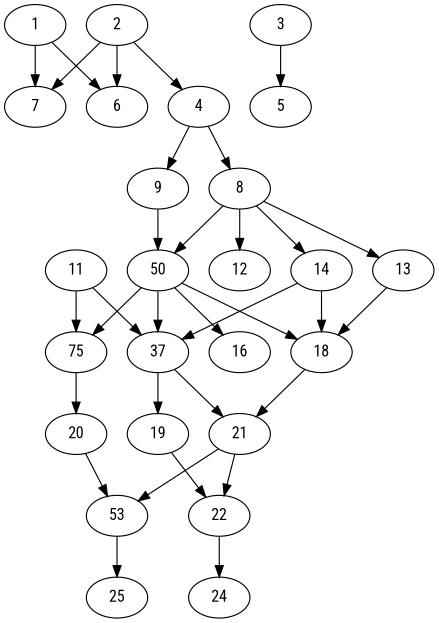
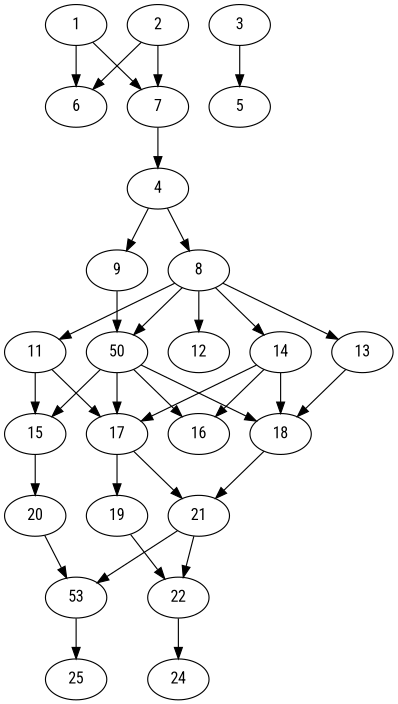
edge "2" -> "4": now "7" -> "4"
edge "8" -> "11": added
node "75": label "75" -> "15"
node "37": label "37" -> "17"
edge "14" -> "16": added
